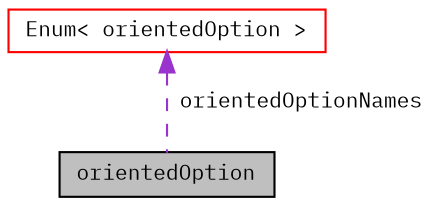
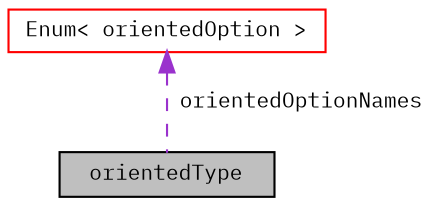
node "orientedOption": label "orientedOption" -> "orientedType"
